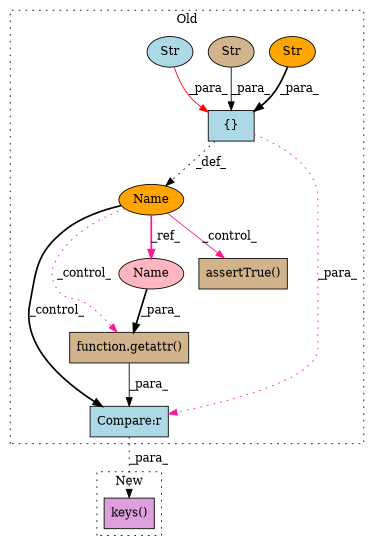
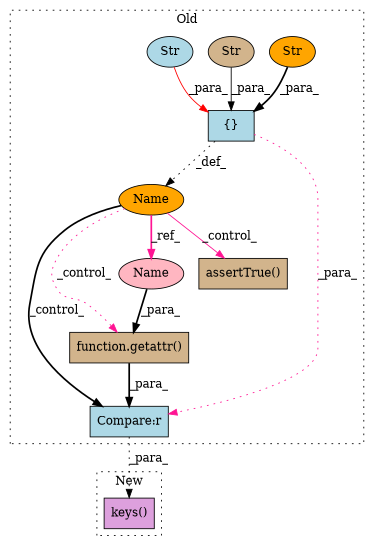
edge "function.getattr()" -> "Compare:r": style solid -> bold
